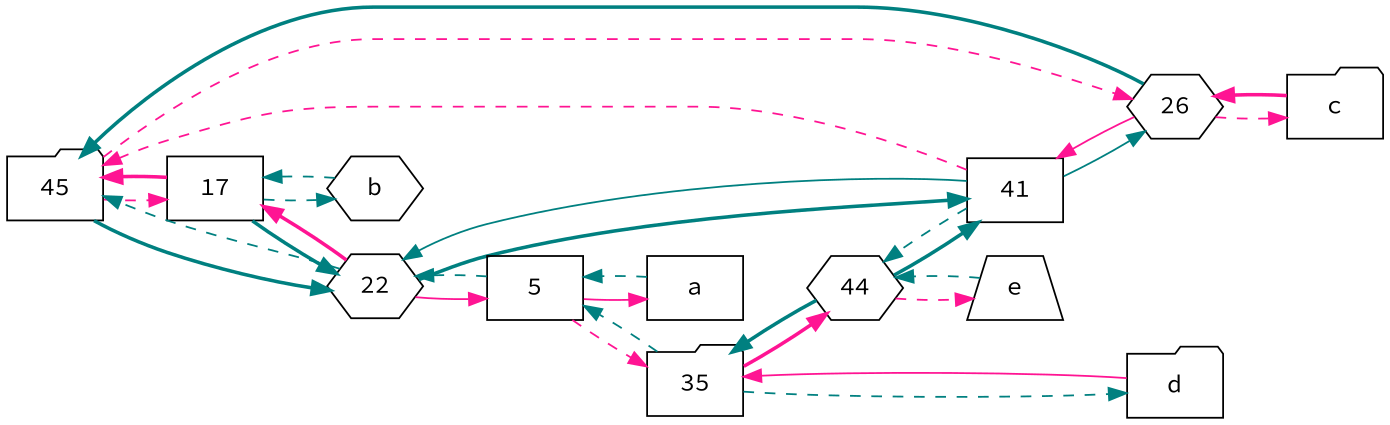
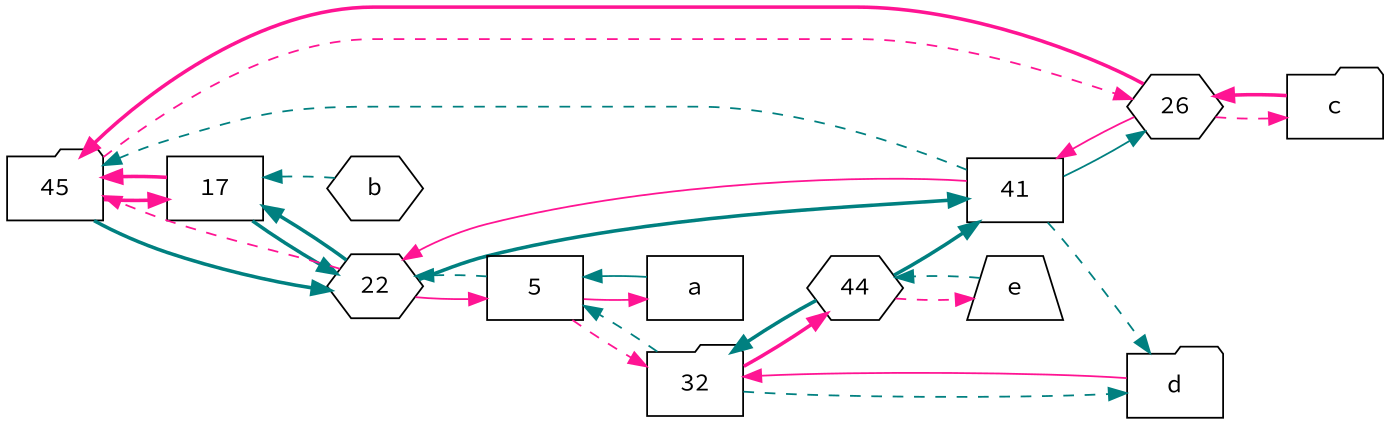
edge "26" -> "45": color teal -> deeppink
edge "41" -> "45": color deeppink -> teal
edge "41" -> "22": color teal -> deeppink
edge "45" -> "17": style dashed -> bold
edge "17" -> "b": removed
edge "41" -> "44": now "41" -> "d"
edge "22" -> "17": color deeppink -> teal
edge "22" -> "45": color teal -> deeppink
edge "a" -> "5": style dashed -> solid
node "35": label "35" -> "32"
